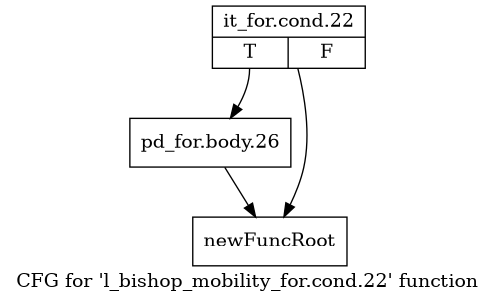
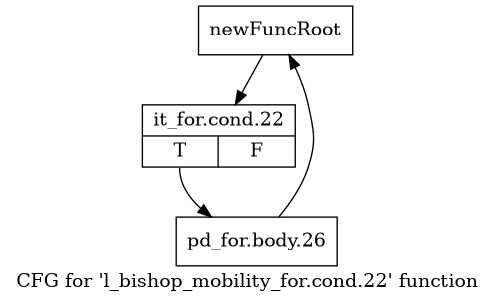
edge "it_for.cond.22" -> "newFuncRoot": reversed
